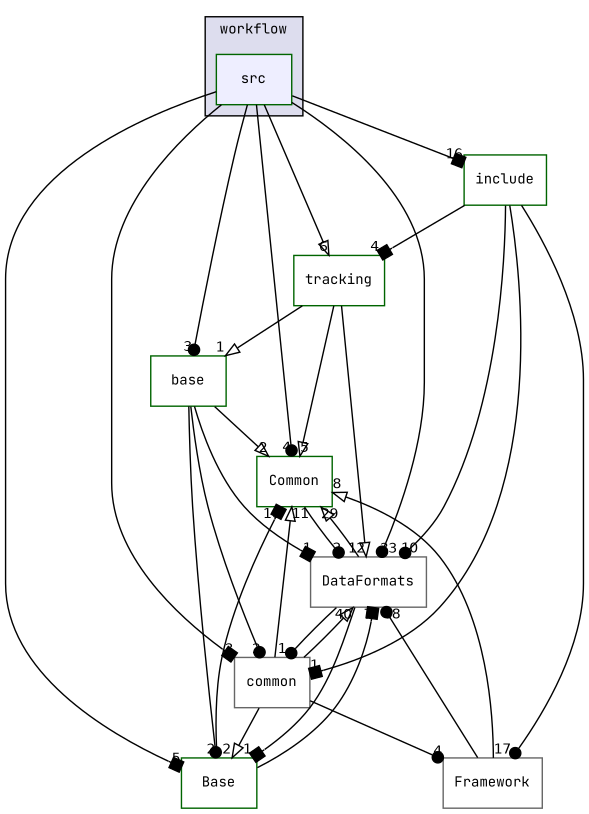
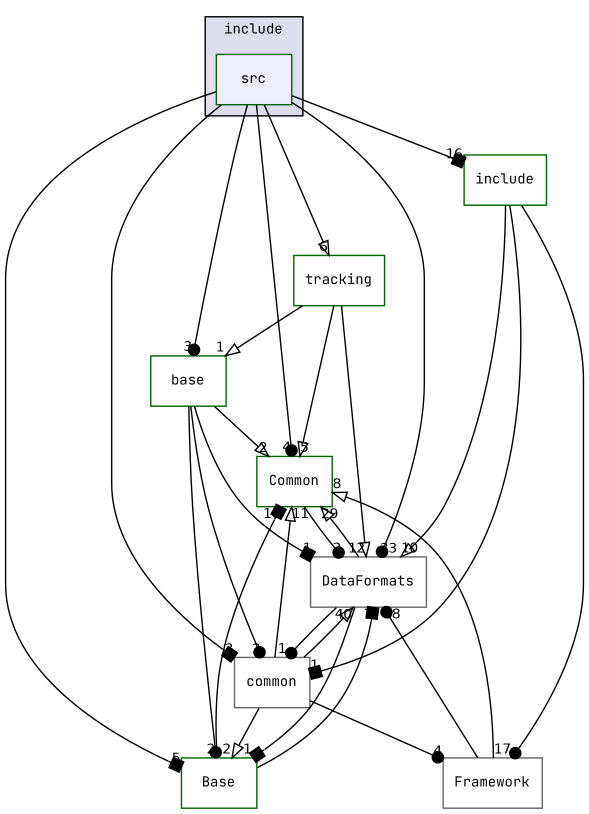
cluster "workflow": label "workflow" -> "include"
edge "include" -> "tracking": removed
edge "include" -> "DataFormats": arrowhead dot -> onormal
